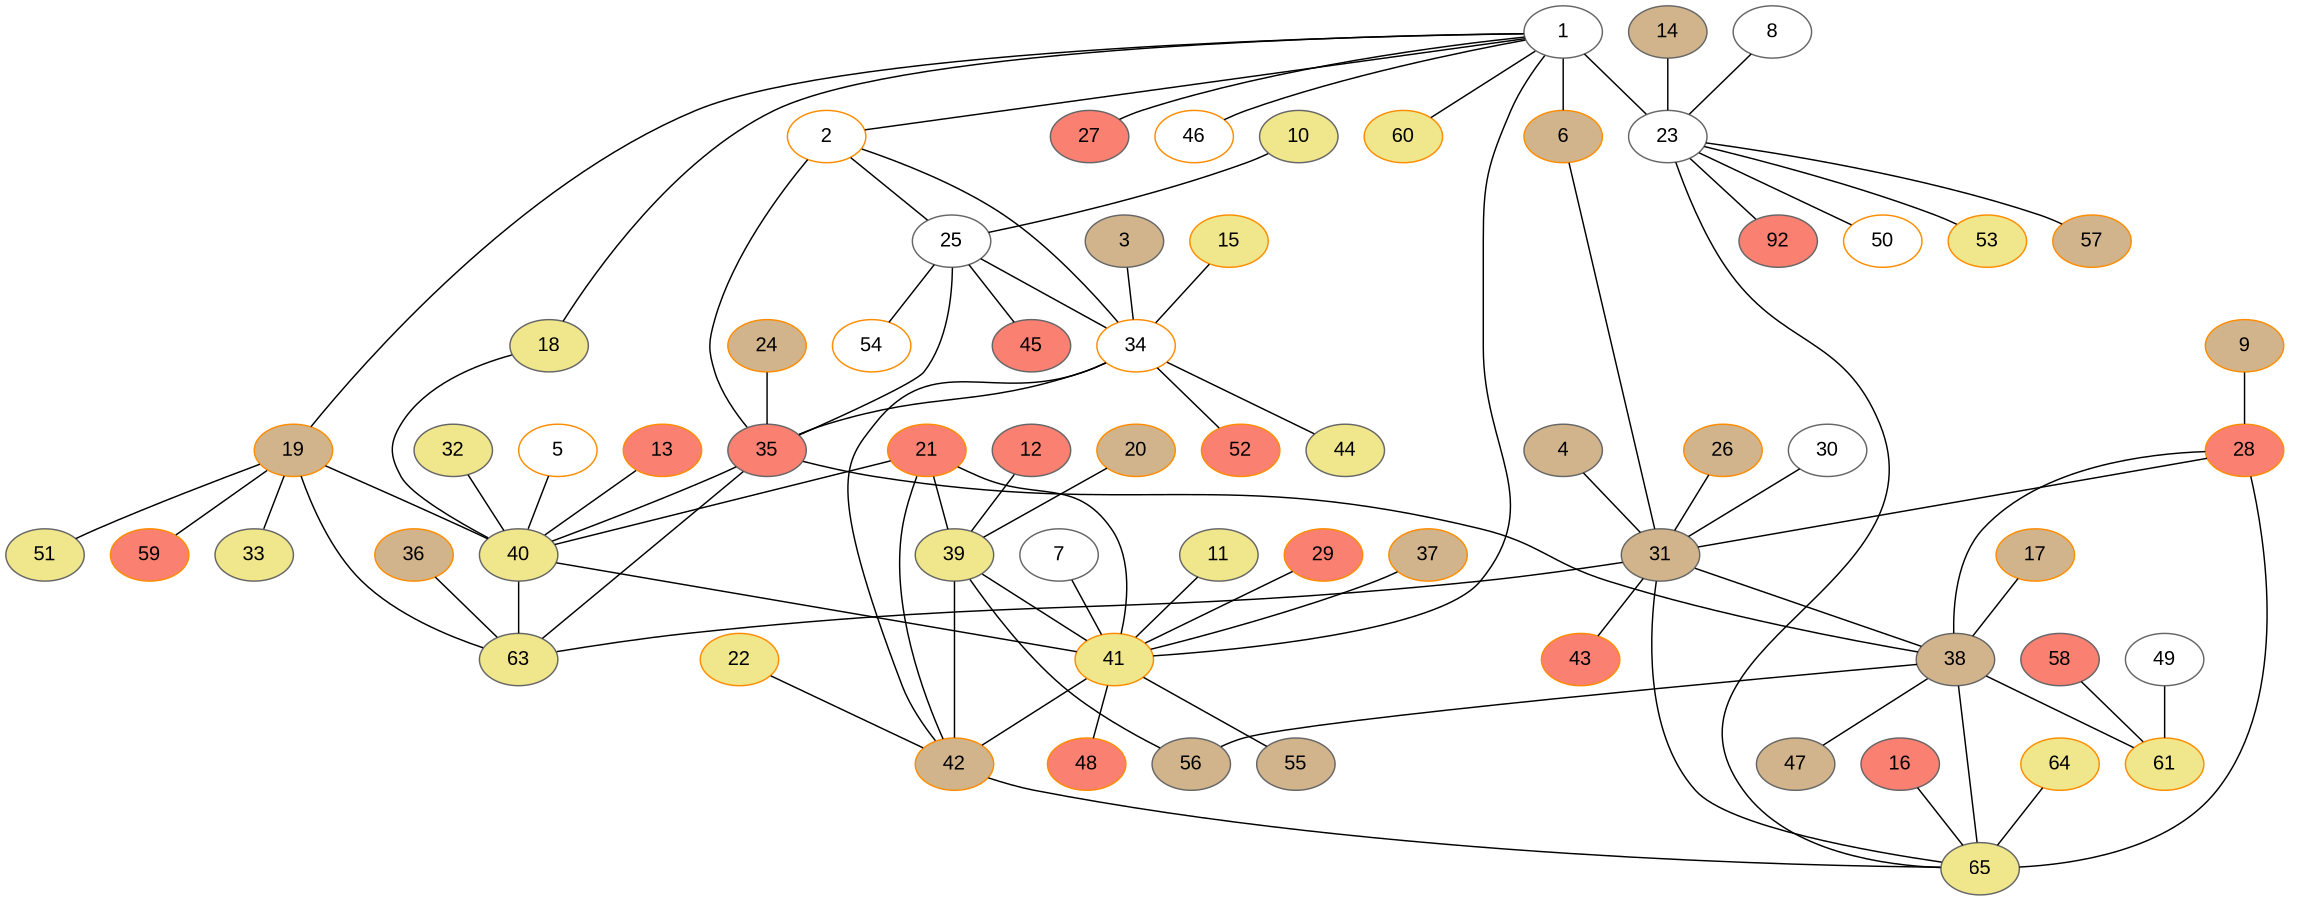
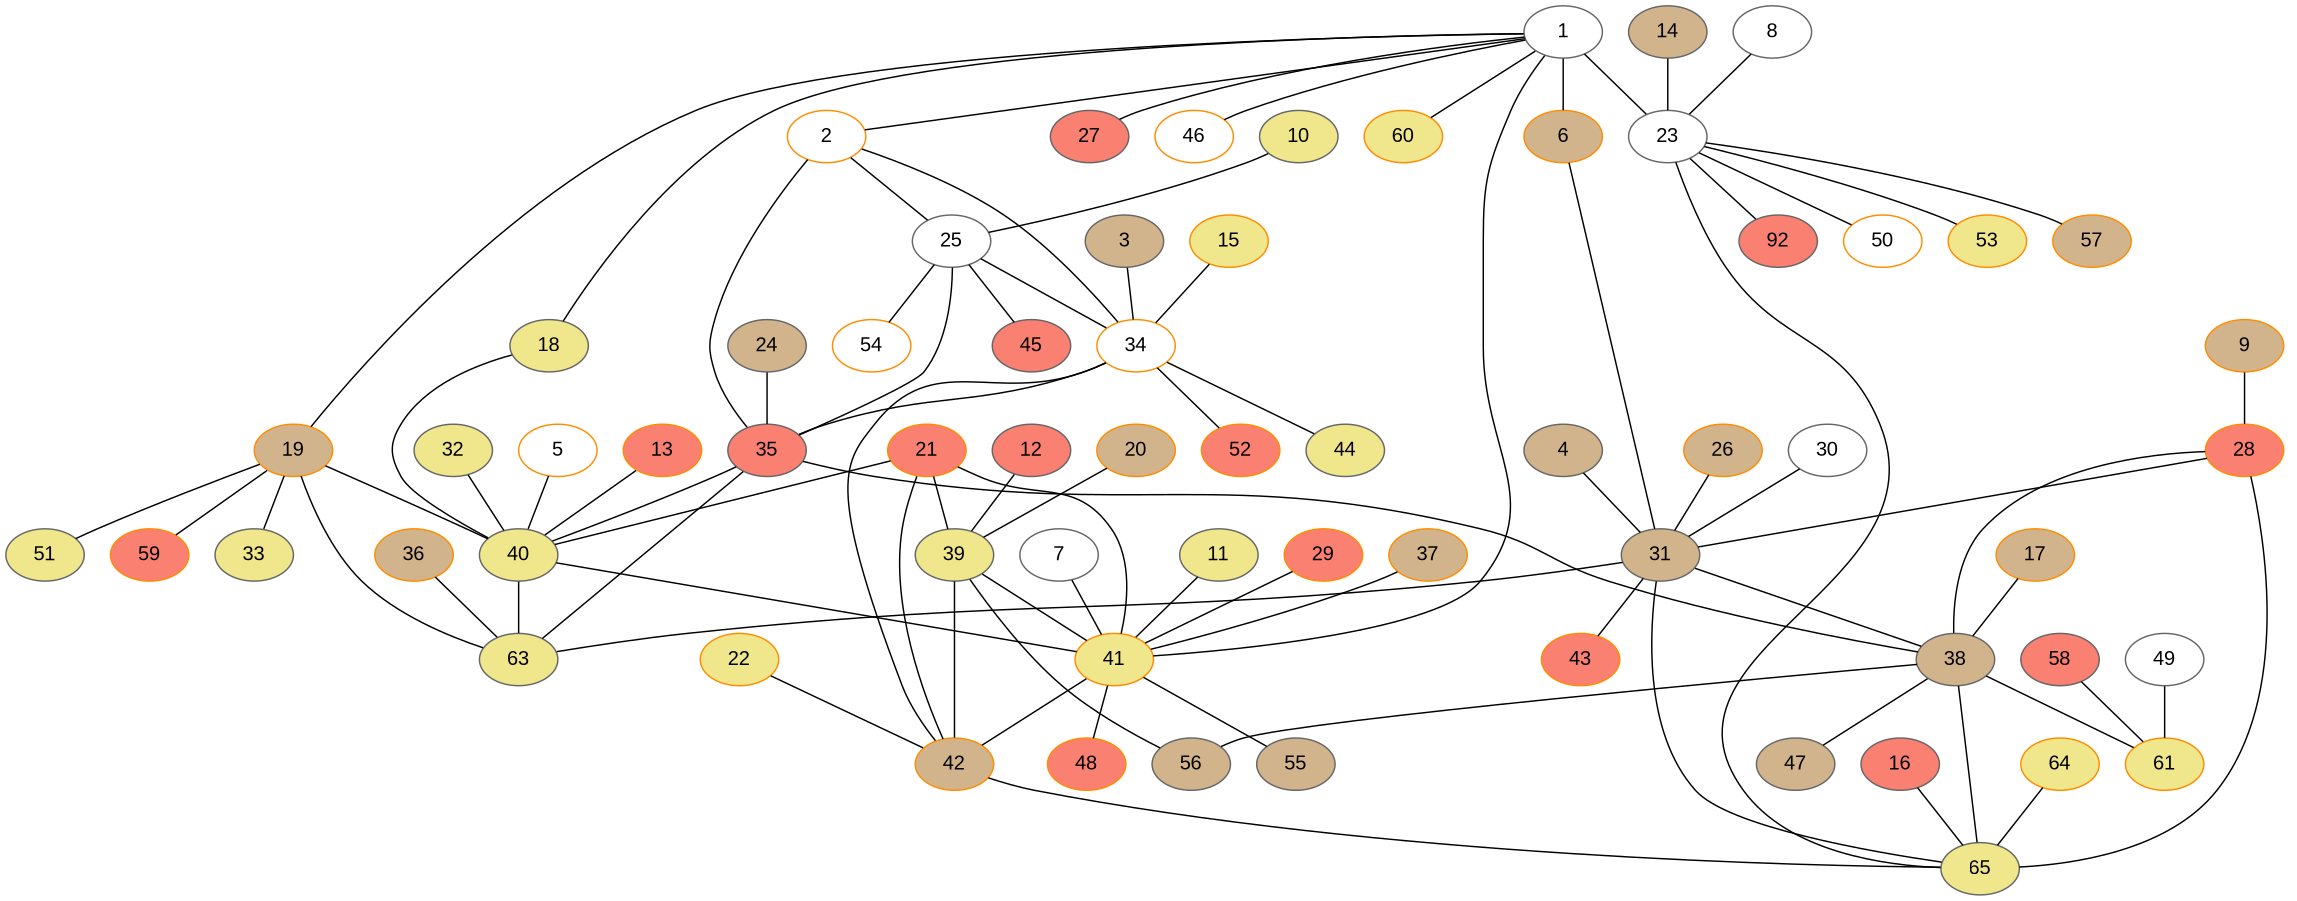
node "24": color darkorange -> gray40
